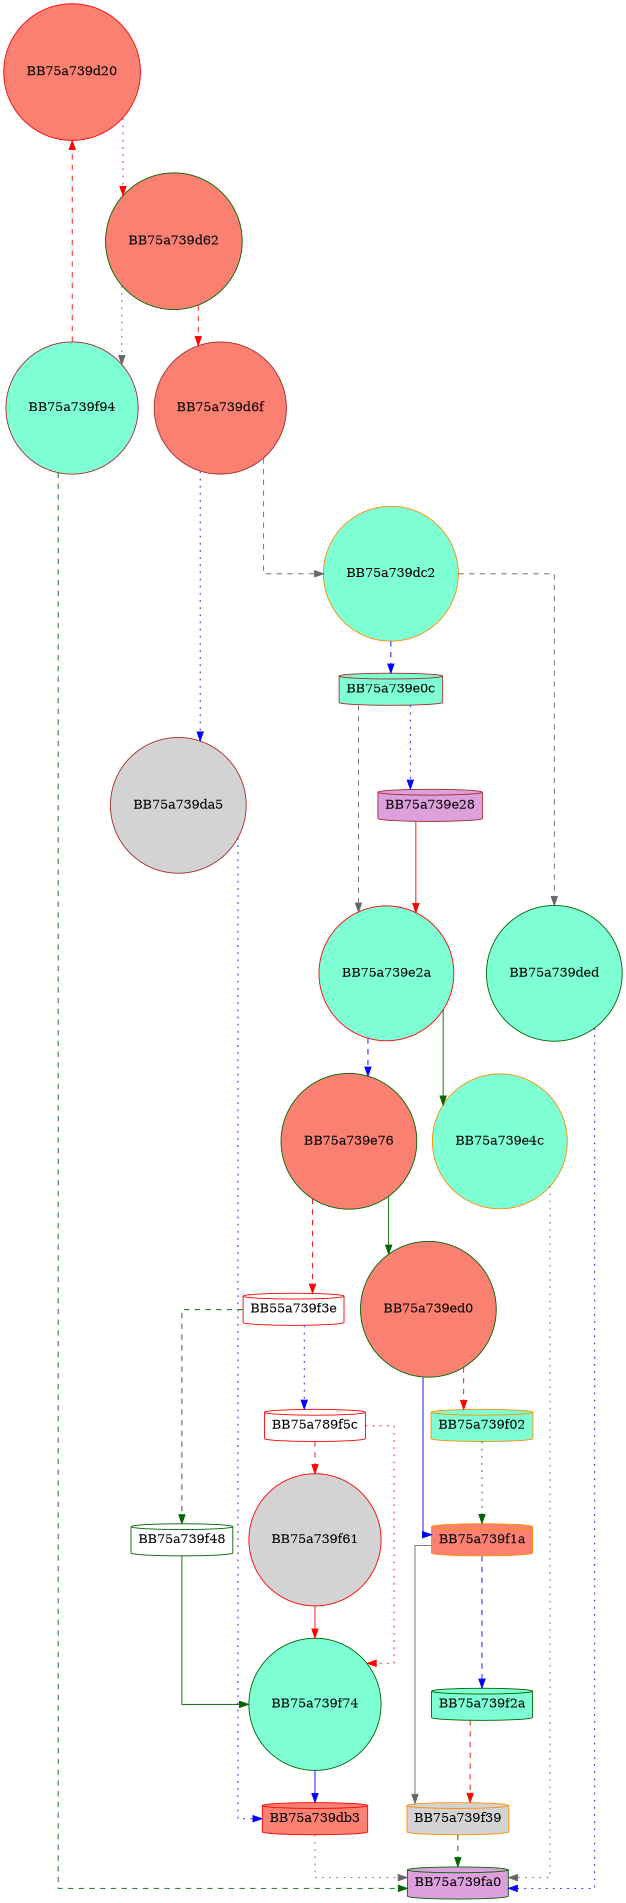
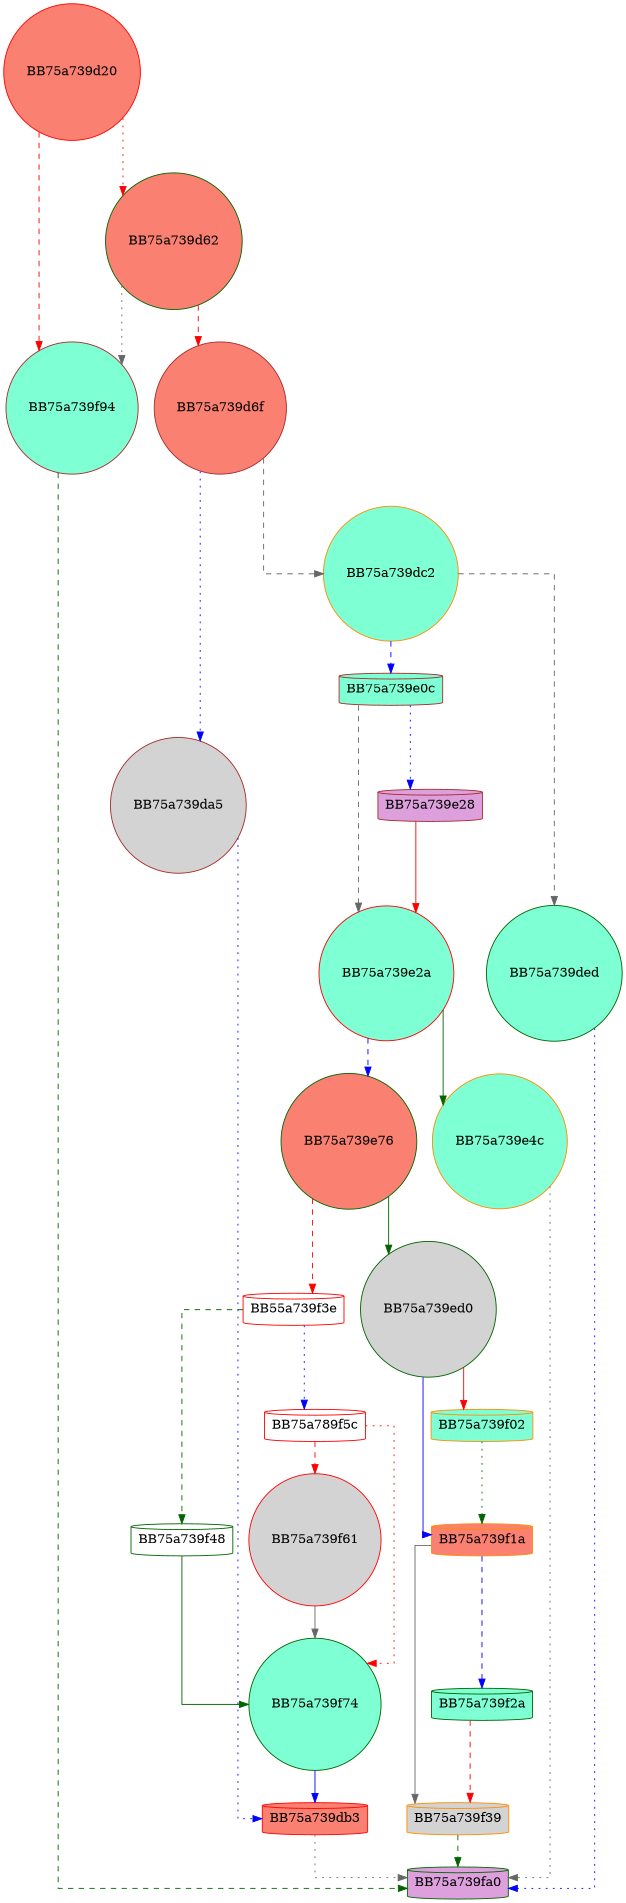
edge "BB75a739f94" -> "BB75a739d20": reversed
node "BB75a739ed0": fillcolor salmon -> lightgrey
edge "BB75a739ed0" -> "BB75a739f02": style dashed -> solid
edge "BB75a739f61" -> "BB75a739f74": color red -> gray40
